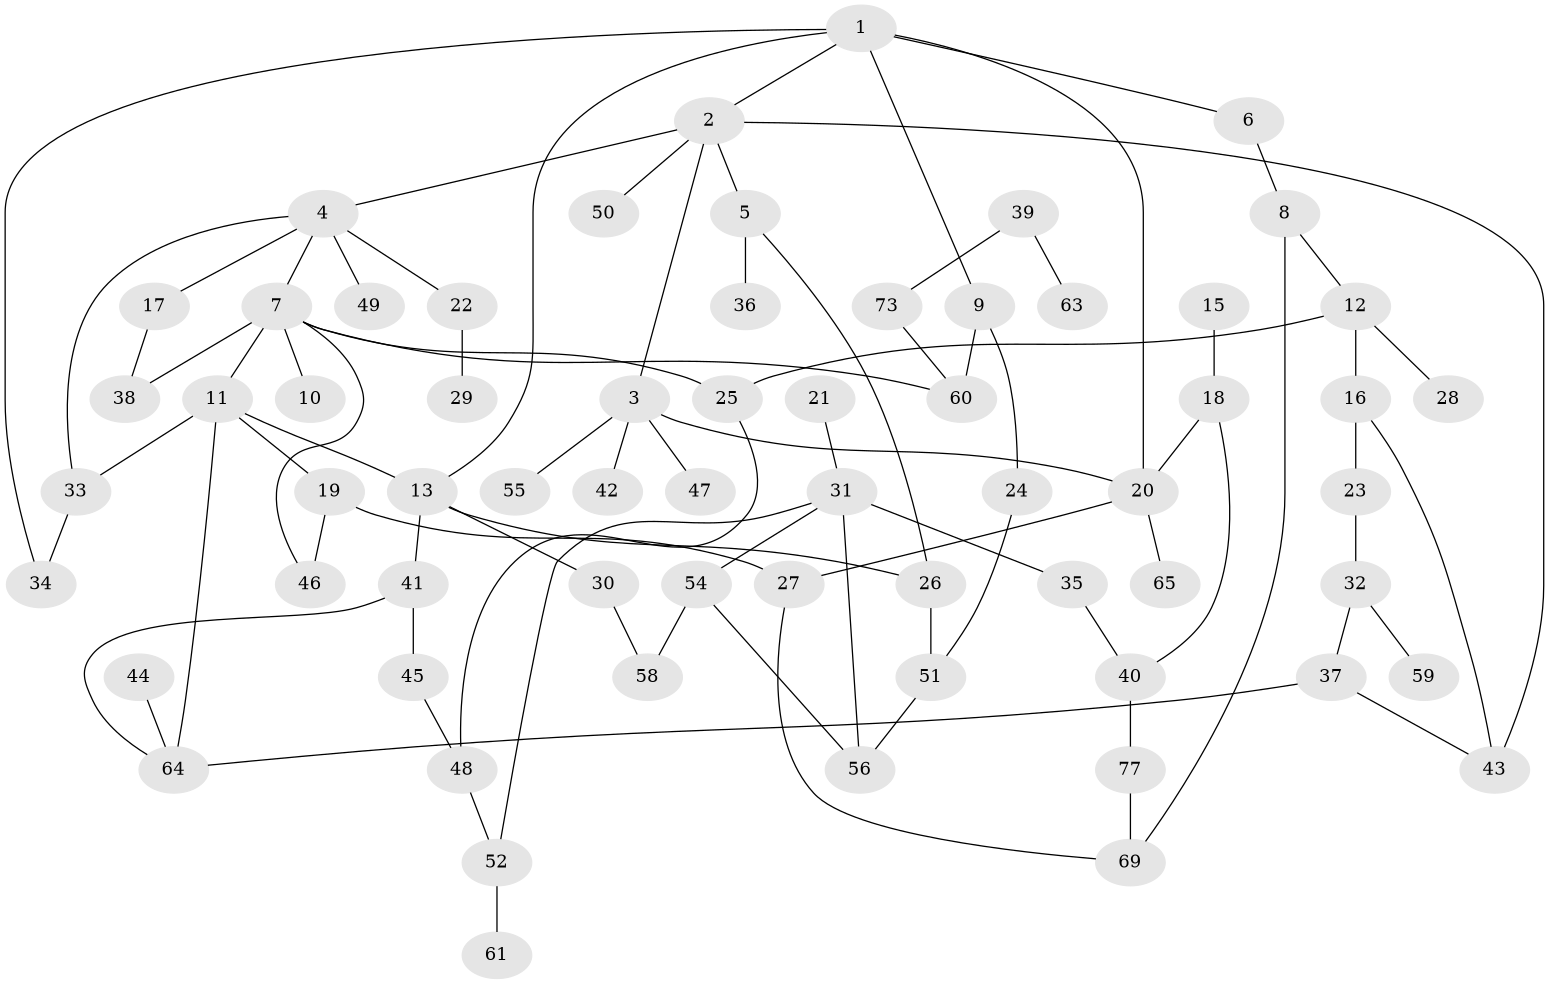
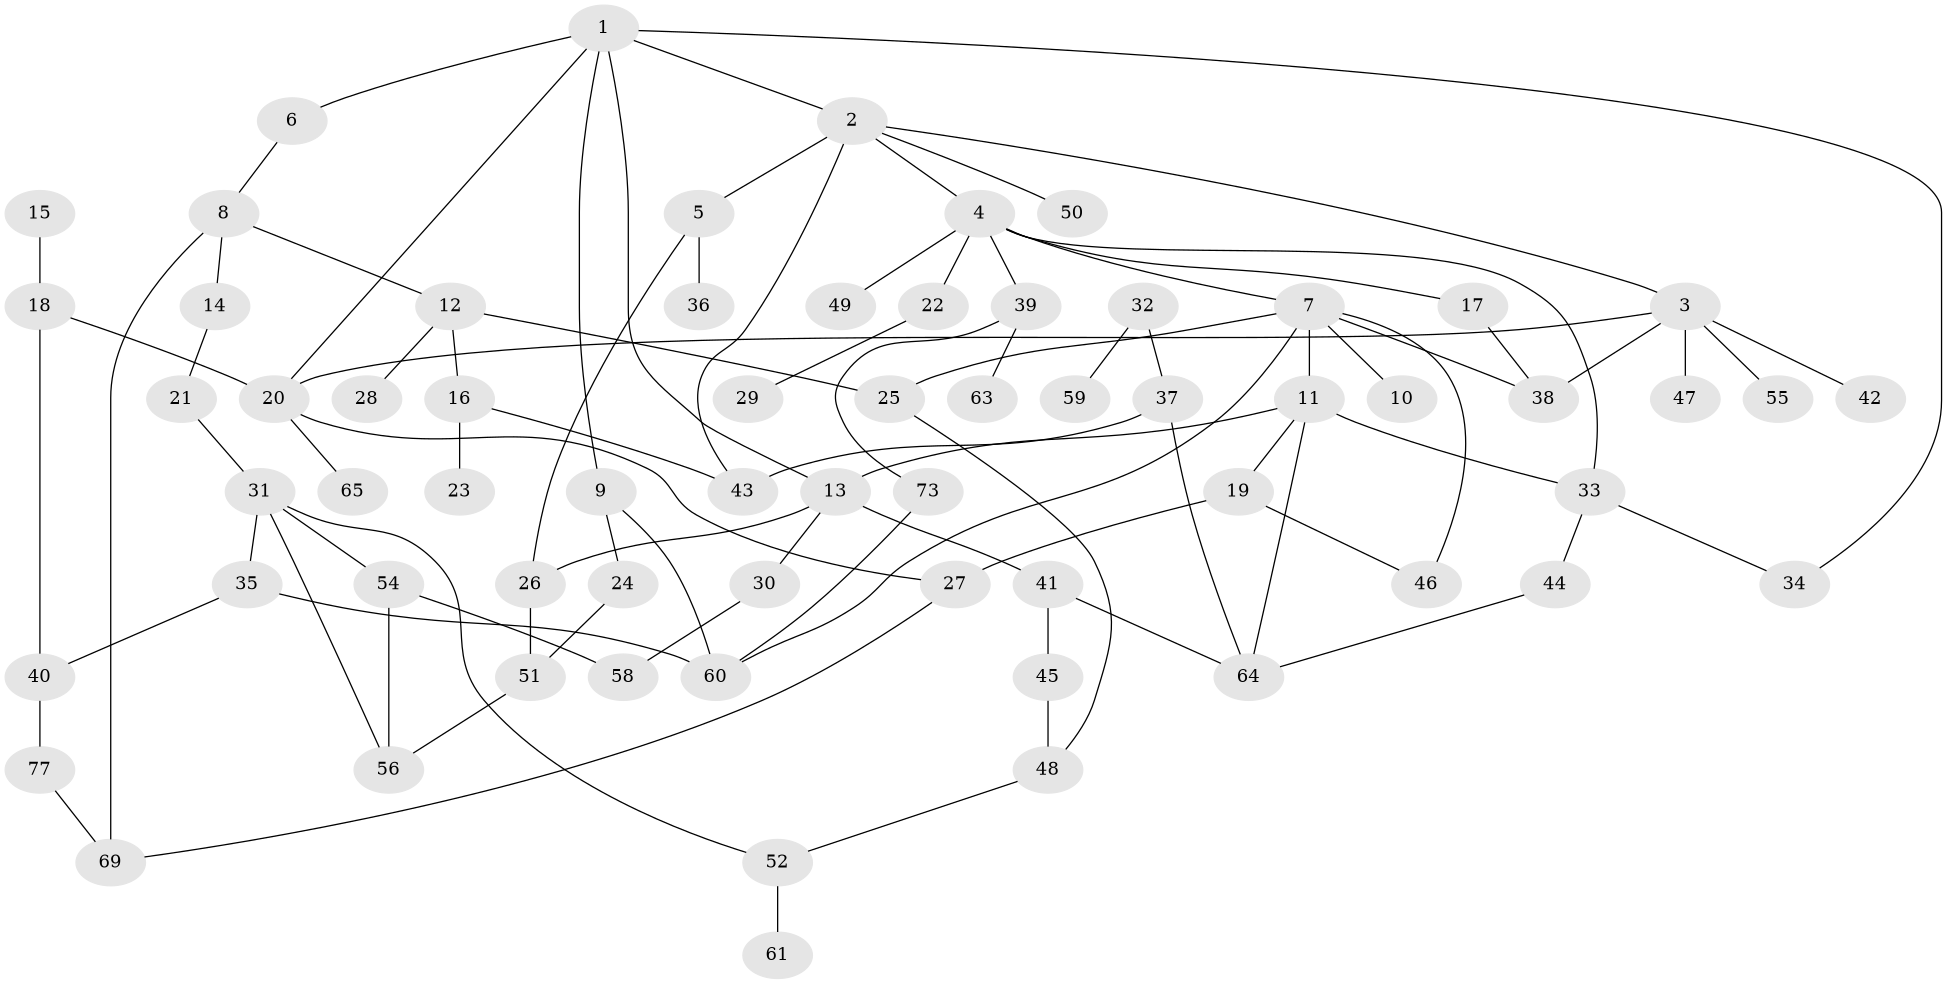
edge "4" -- "39": added
node "14": added
edge "3" -- "38": added
edge "23" -- "32": removed
edge "33" -- "44": added
edge "35" -- "60": added
